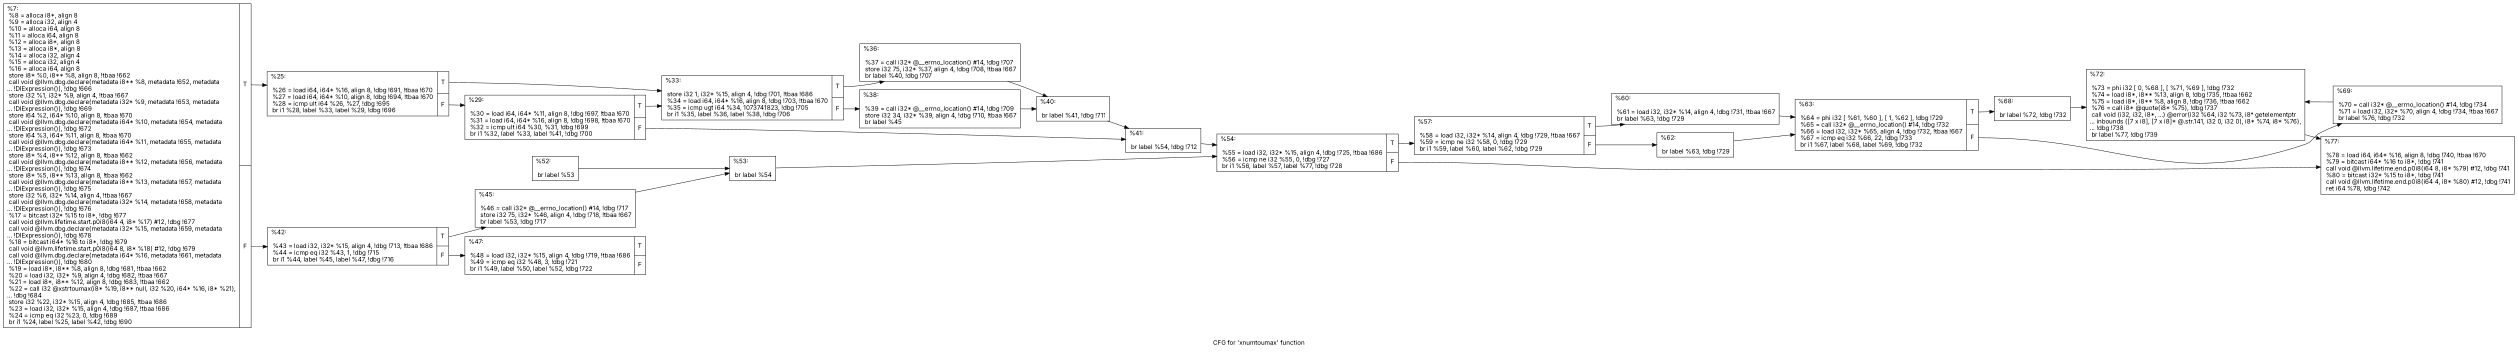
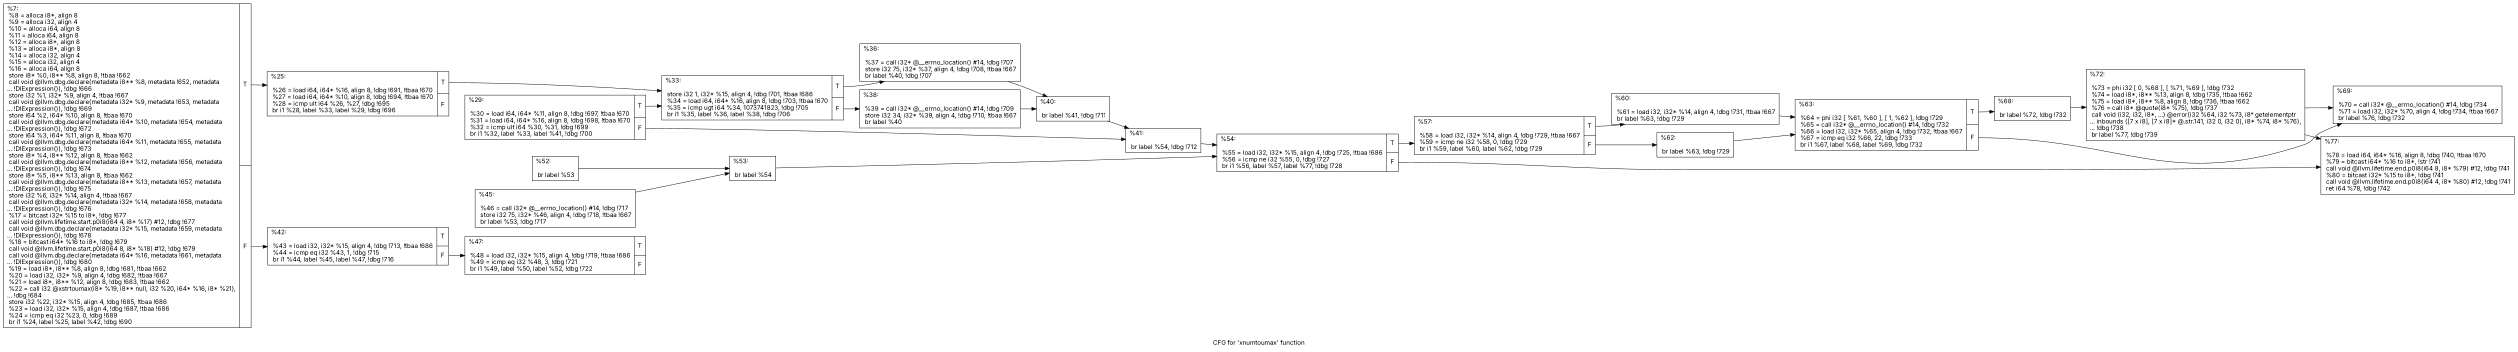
edge "%69:" -> "%72:": reversed
edge "%25:" -> "%29:": removed
node "%38:": text "br label %45" -> "br label %40"
node "%77:": text "%79 = bitcast i64* %16 to i8*, !dbg !741" -> "%79 = bitcast i64* %16 to i8*, !str !741"
edge "%42:" -> "%45:": removed
